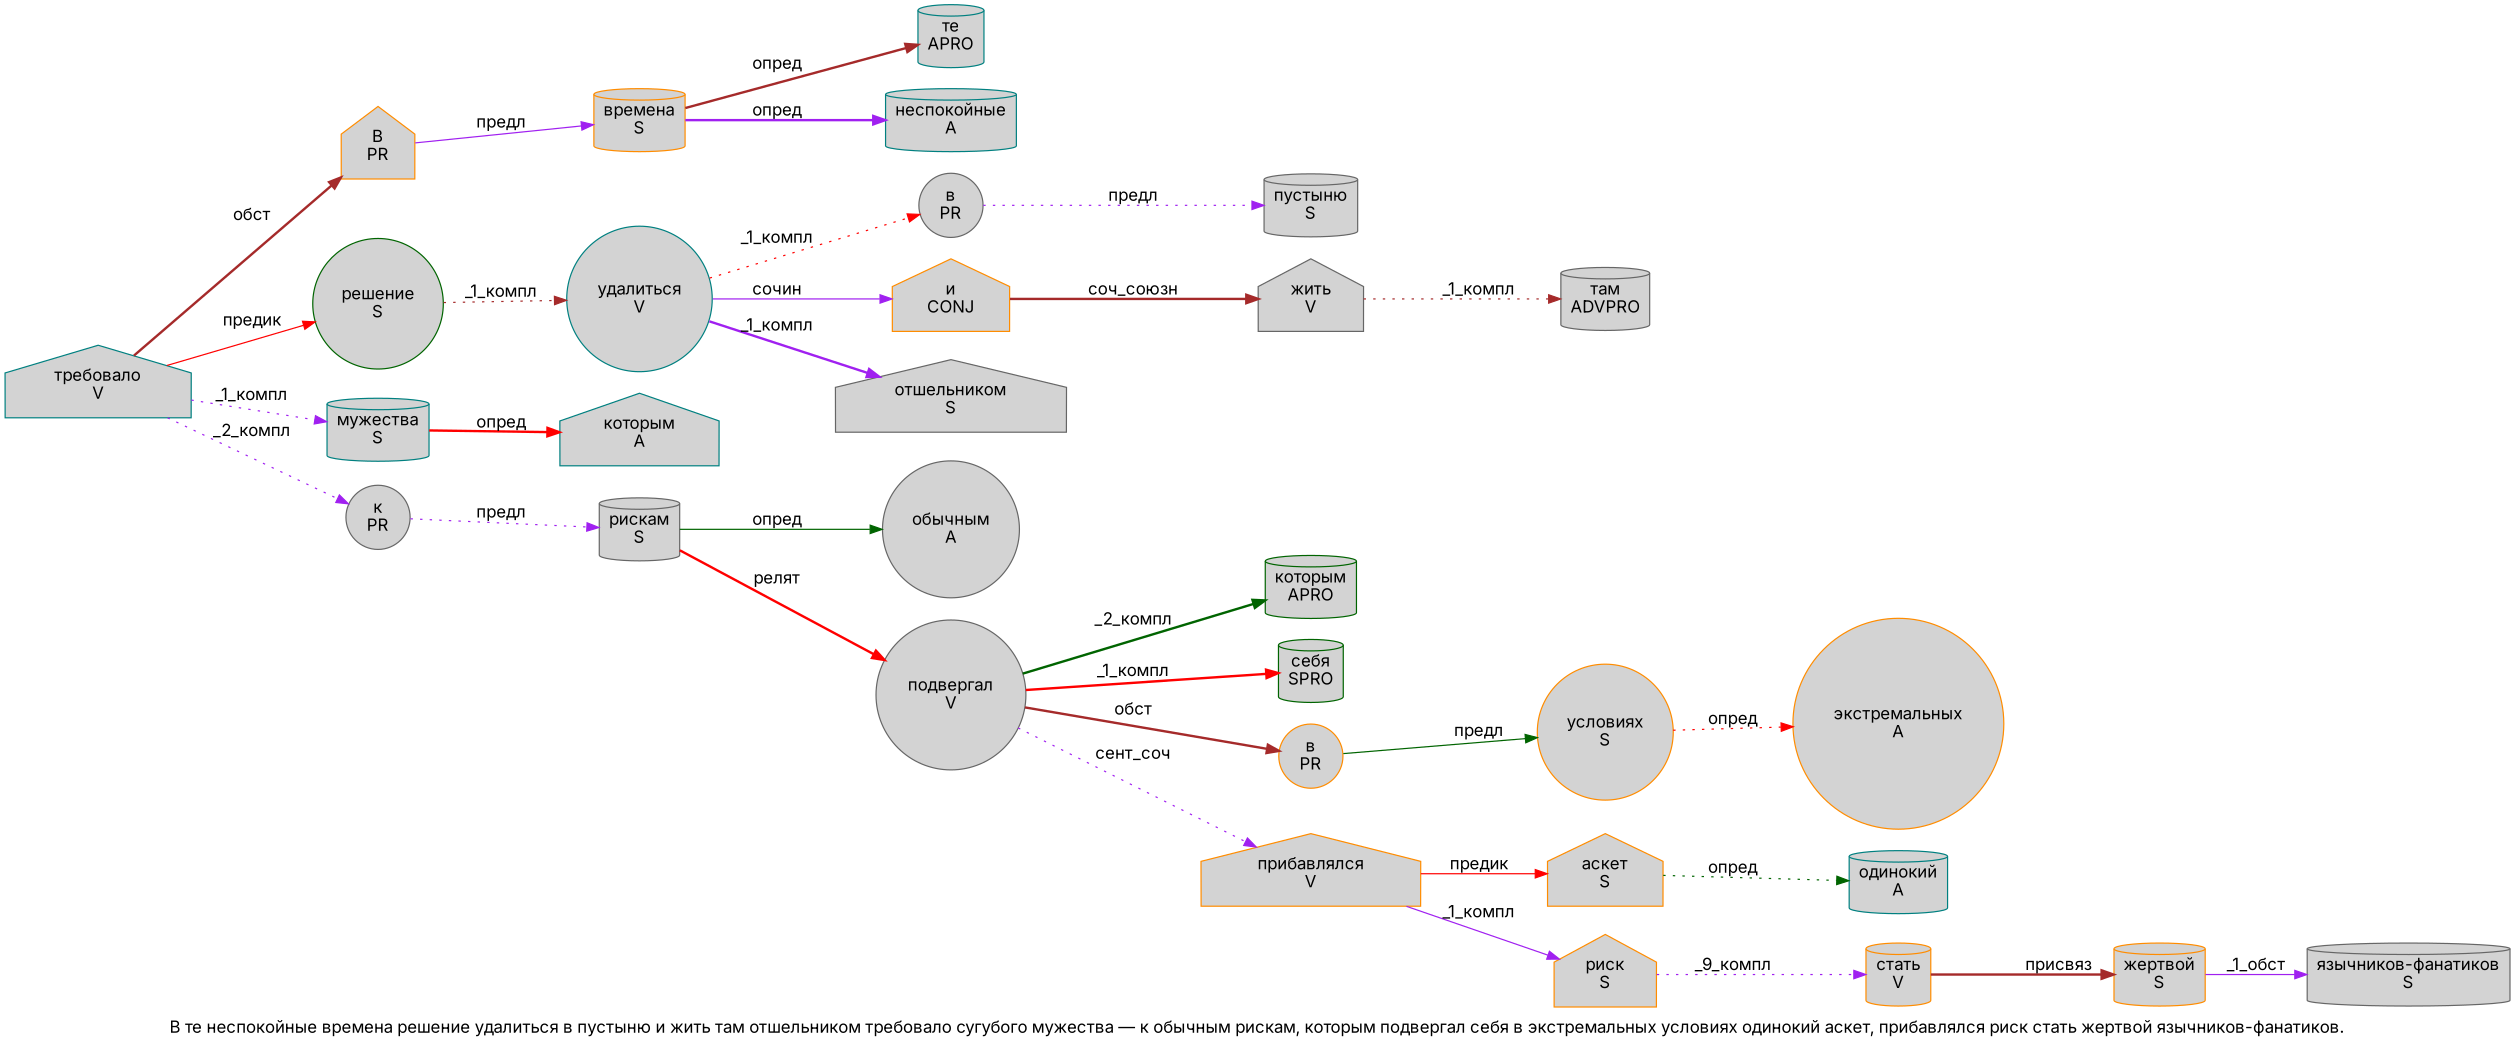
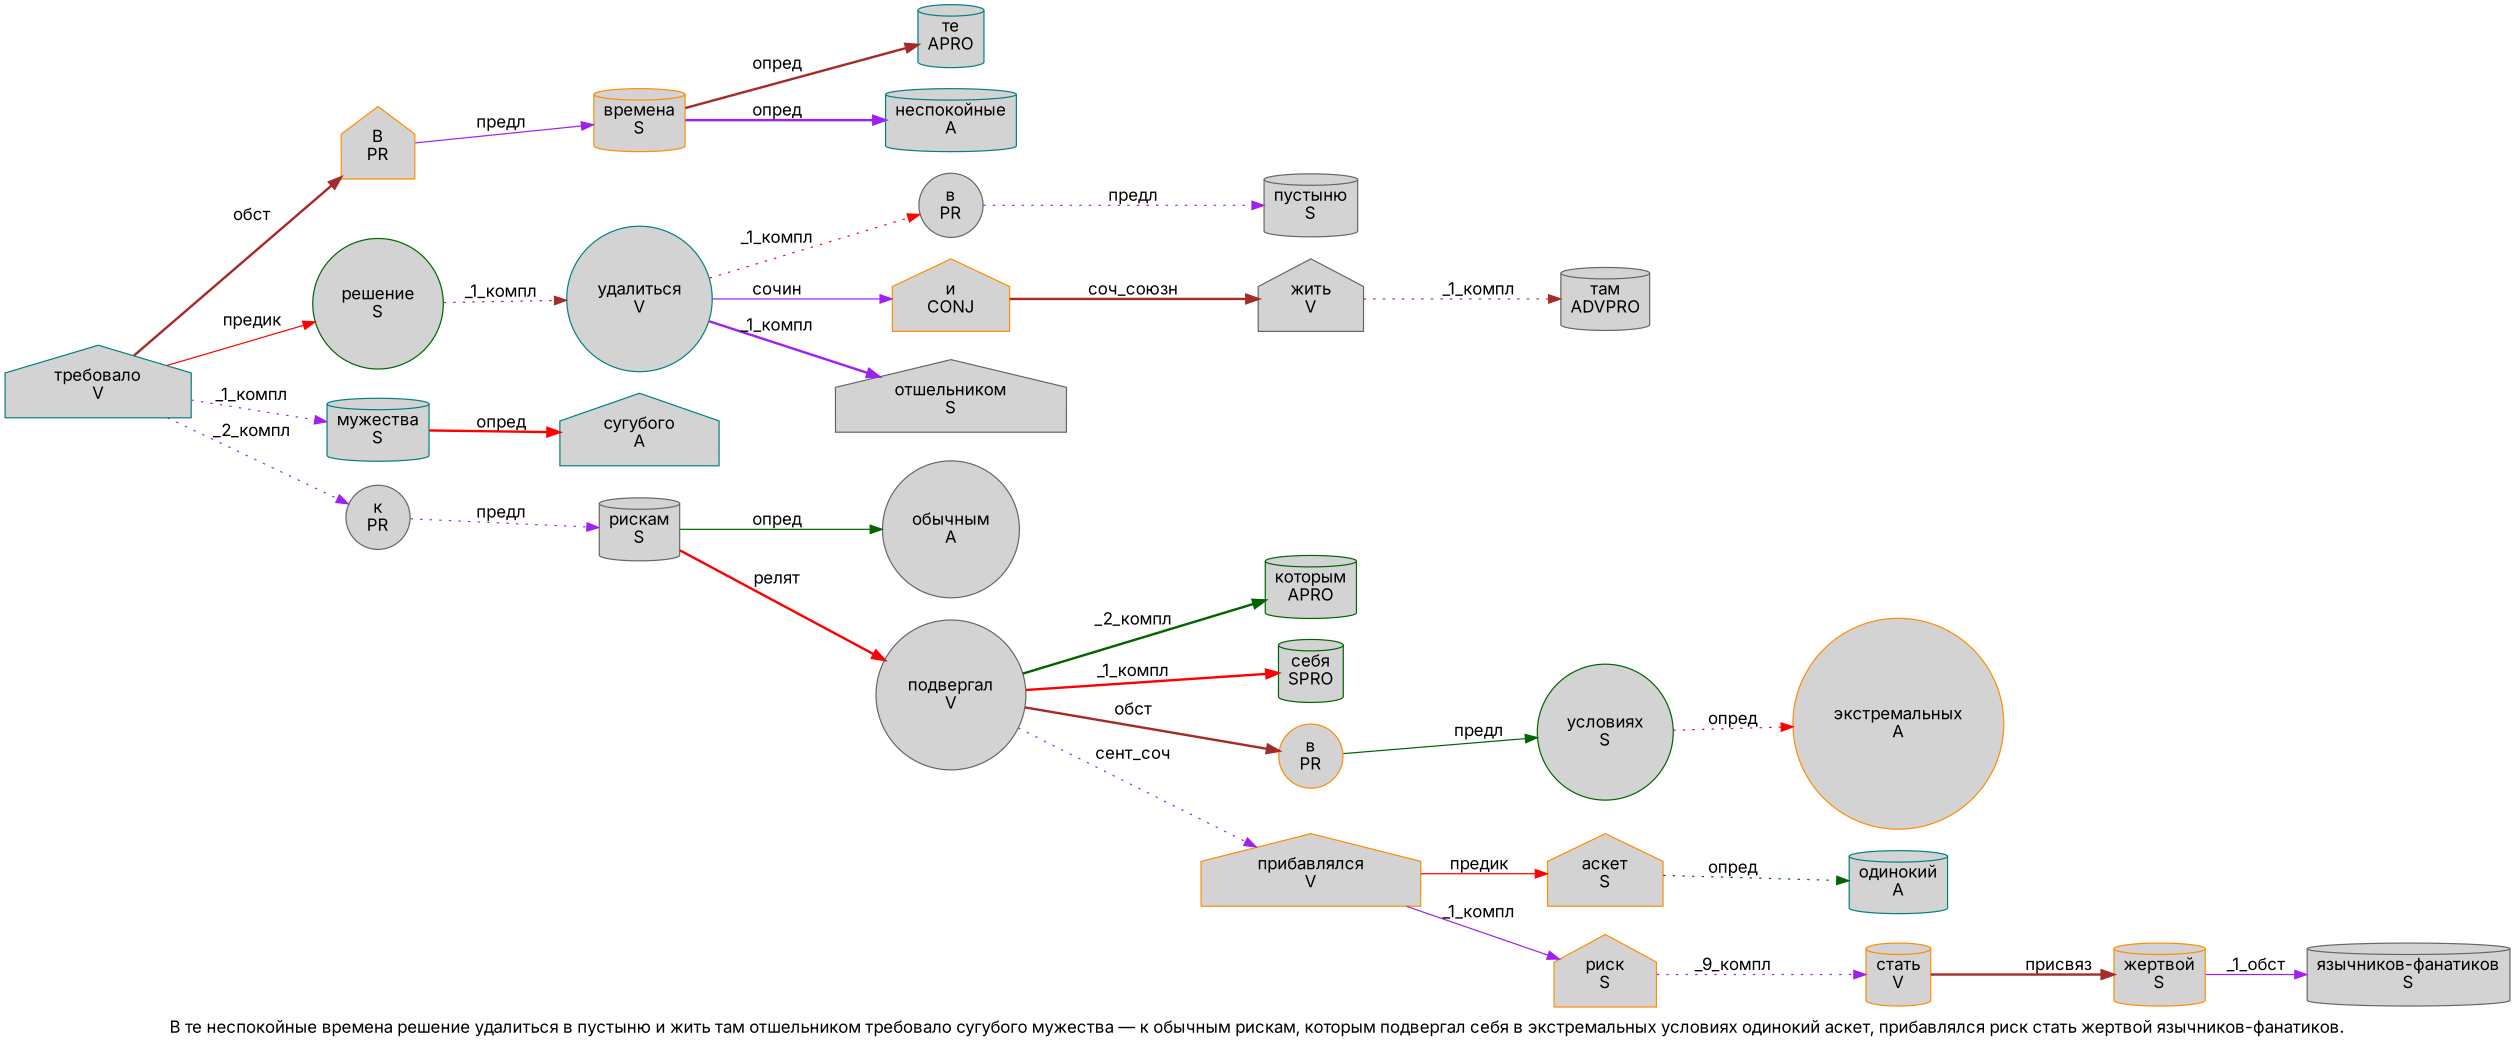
node "которым A": label "которым A" -> "сугубого A"
node "условиях S": color darkorange -> darkgreen
